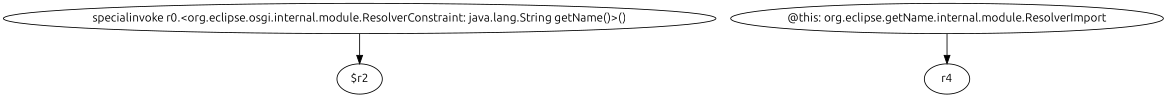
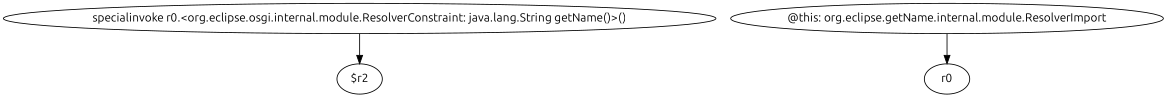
node "r4": label "r4" -> "r0"
